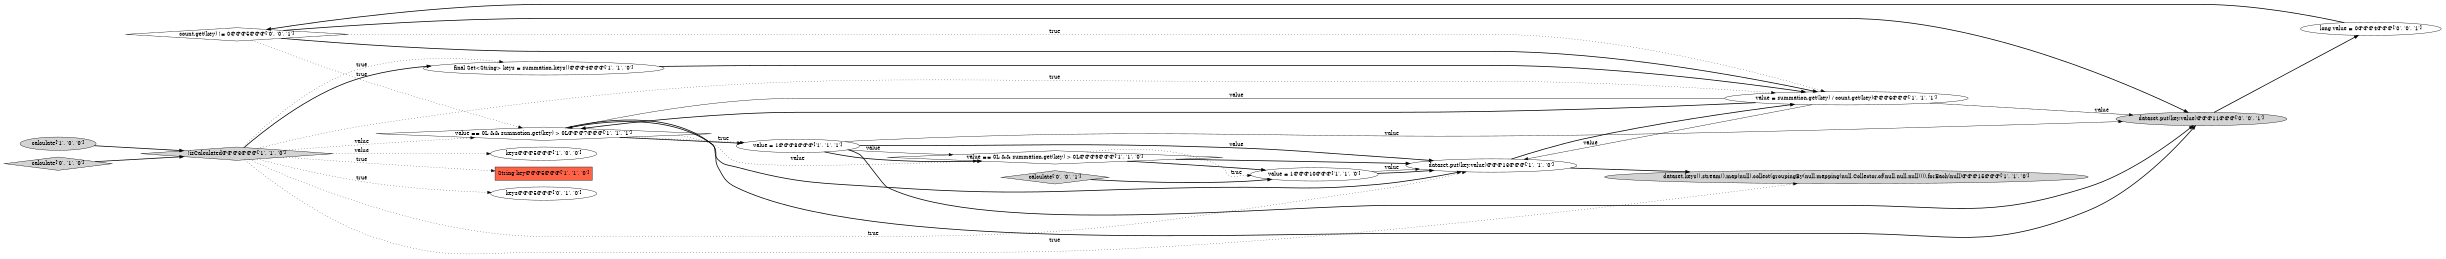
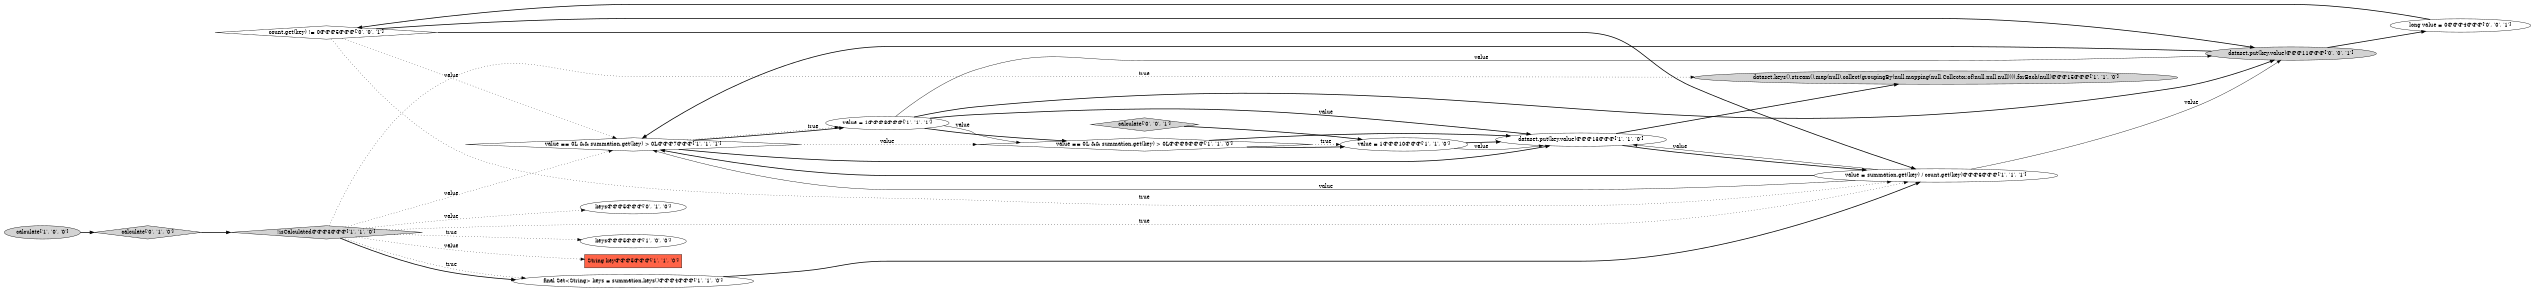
edge "count.get(key) != 0@@@5@@@['0', '0', '1']" -> "value == 0L && summation.get(key) > 0L@@@7@@@['1', '1', '1']": label "true" -> "value"
edge "calculate['1', '0', '0']" -> "!isCalculated@@@3@@@['1', '1', '0']": now "calculate['1', '0', '0']" -> "calculate['0', '1', '0']"
edge "!isCalculated@@@3@@@['1', '1', '0']" -> "keys@@@5@@@['1', '0', '0']": label "value" -> "true"
edge "!isCalculated@@@3@@@['1', '1', '0']" -> "String key@@@5@@@['1', '1', '0']": label "true" -> "value"
edge "!isCalculated@@@3@@@['1', '1', '0']" -> "keys@@@5@@@['0', '1', '0']": label "true" -> "value"
edge "value == 0L && summation.get(key) > 0L@@@7@@@['1', '1', '1']" -> "dataset.put(key,value)@@@11@@@['0', '0', '1']": reversed
edge "!isCalculated@@@3@@@['1', '1', '0']" -> "dataset.put(key,value)@@@13@@@['1', '1', '0']": removed, label "true"
